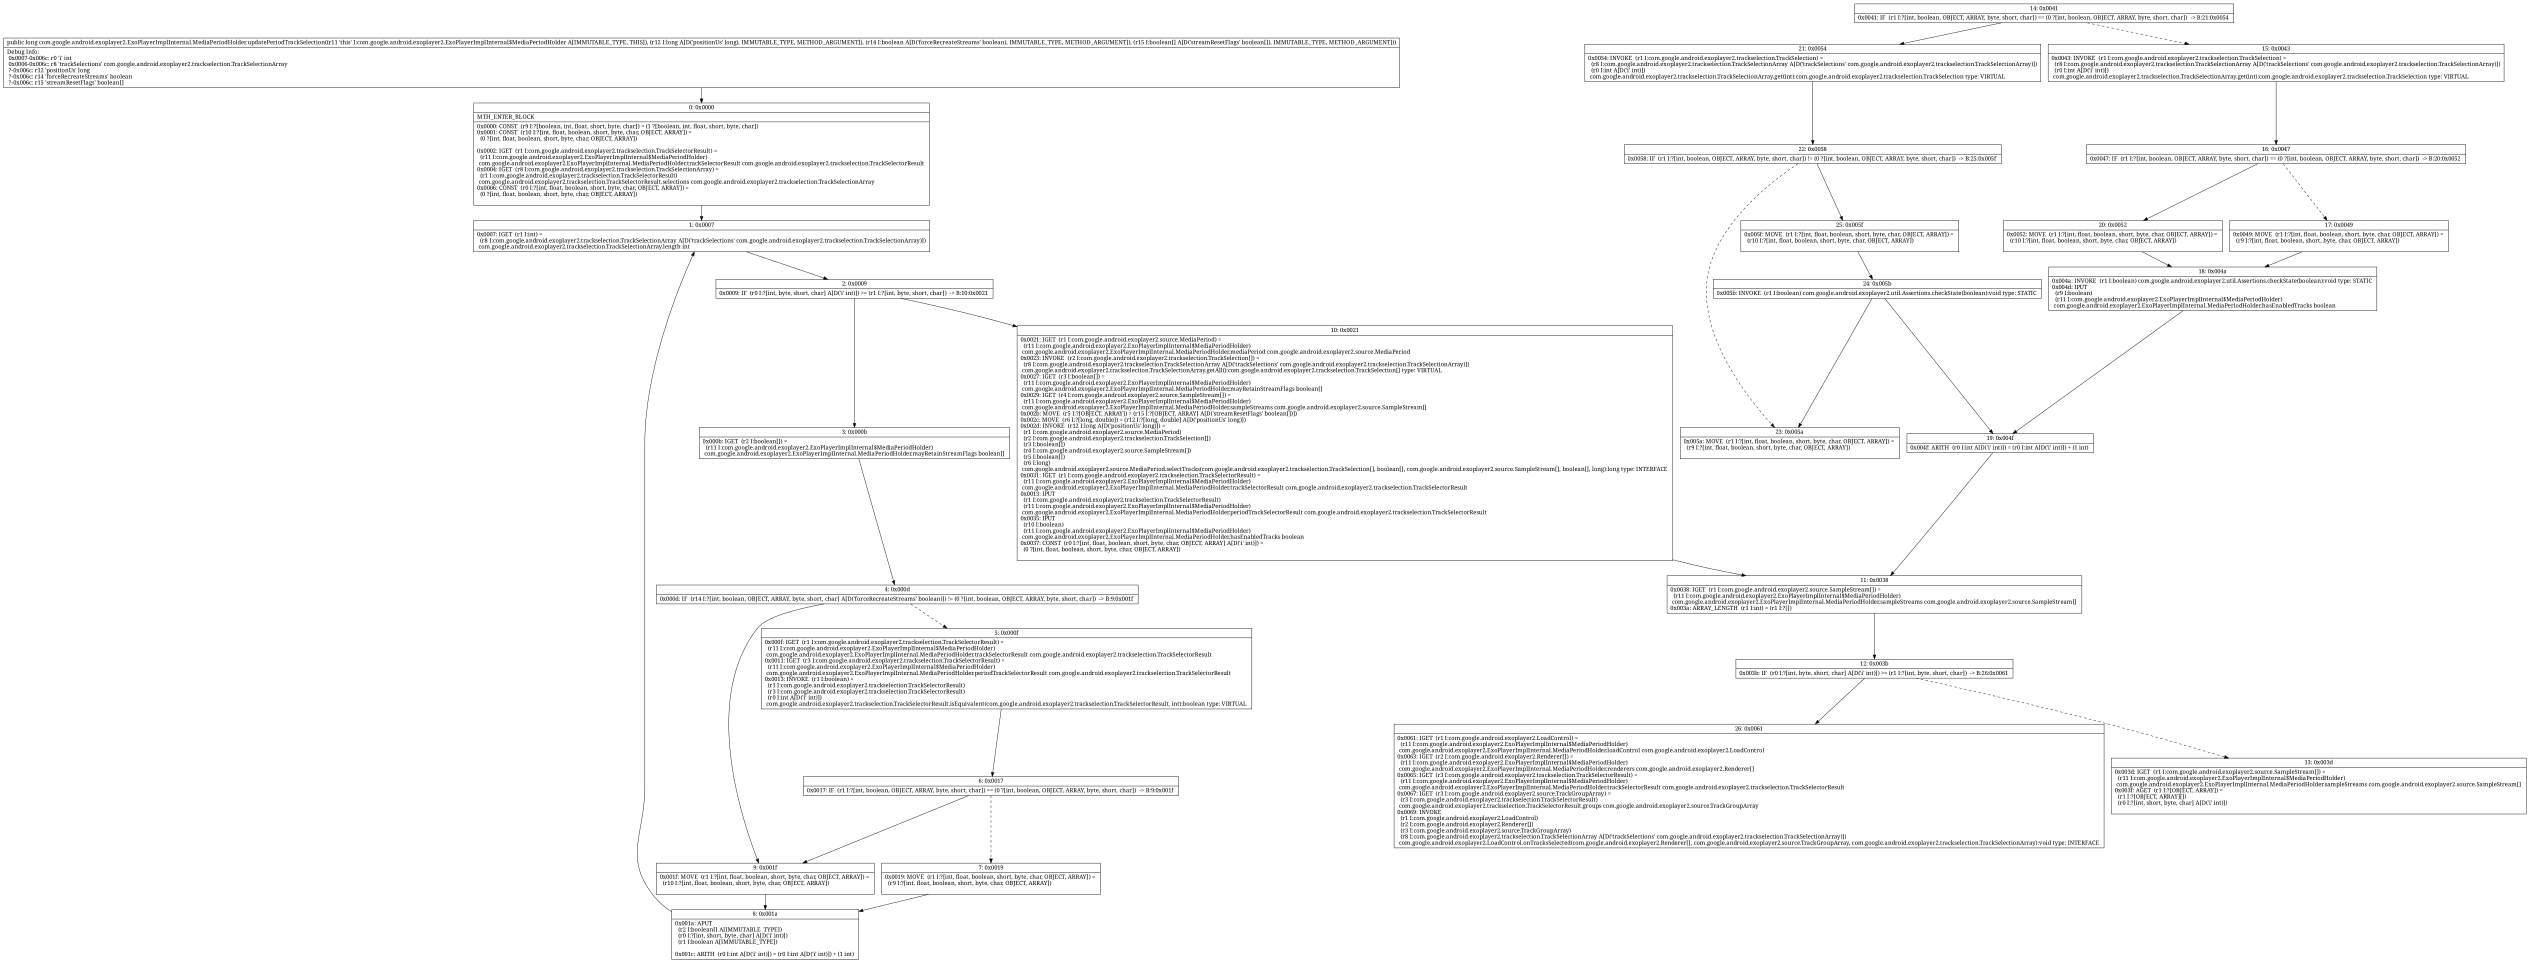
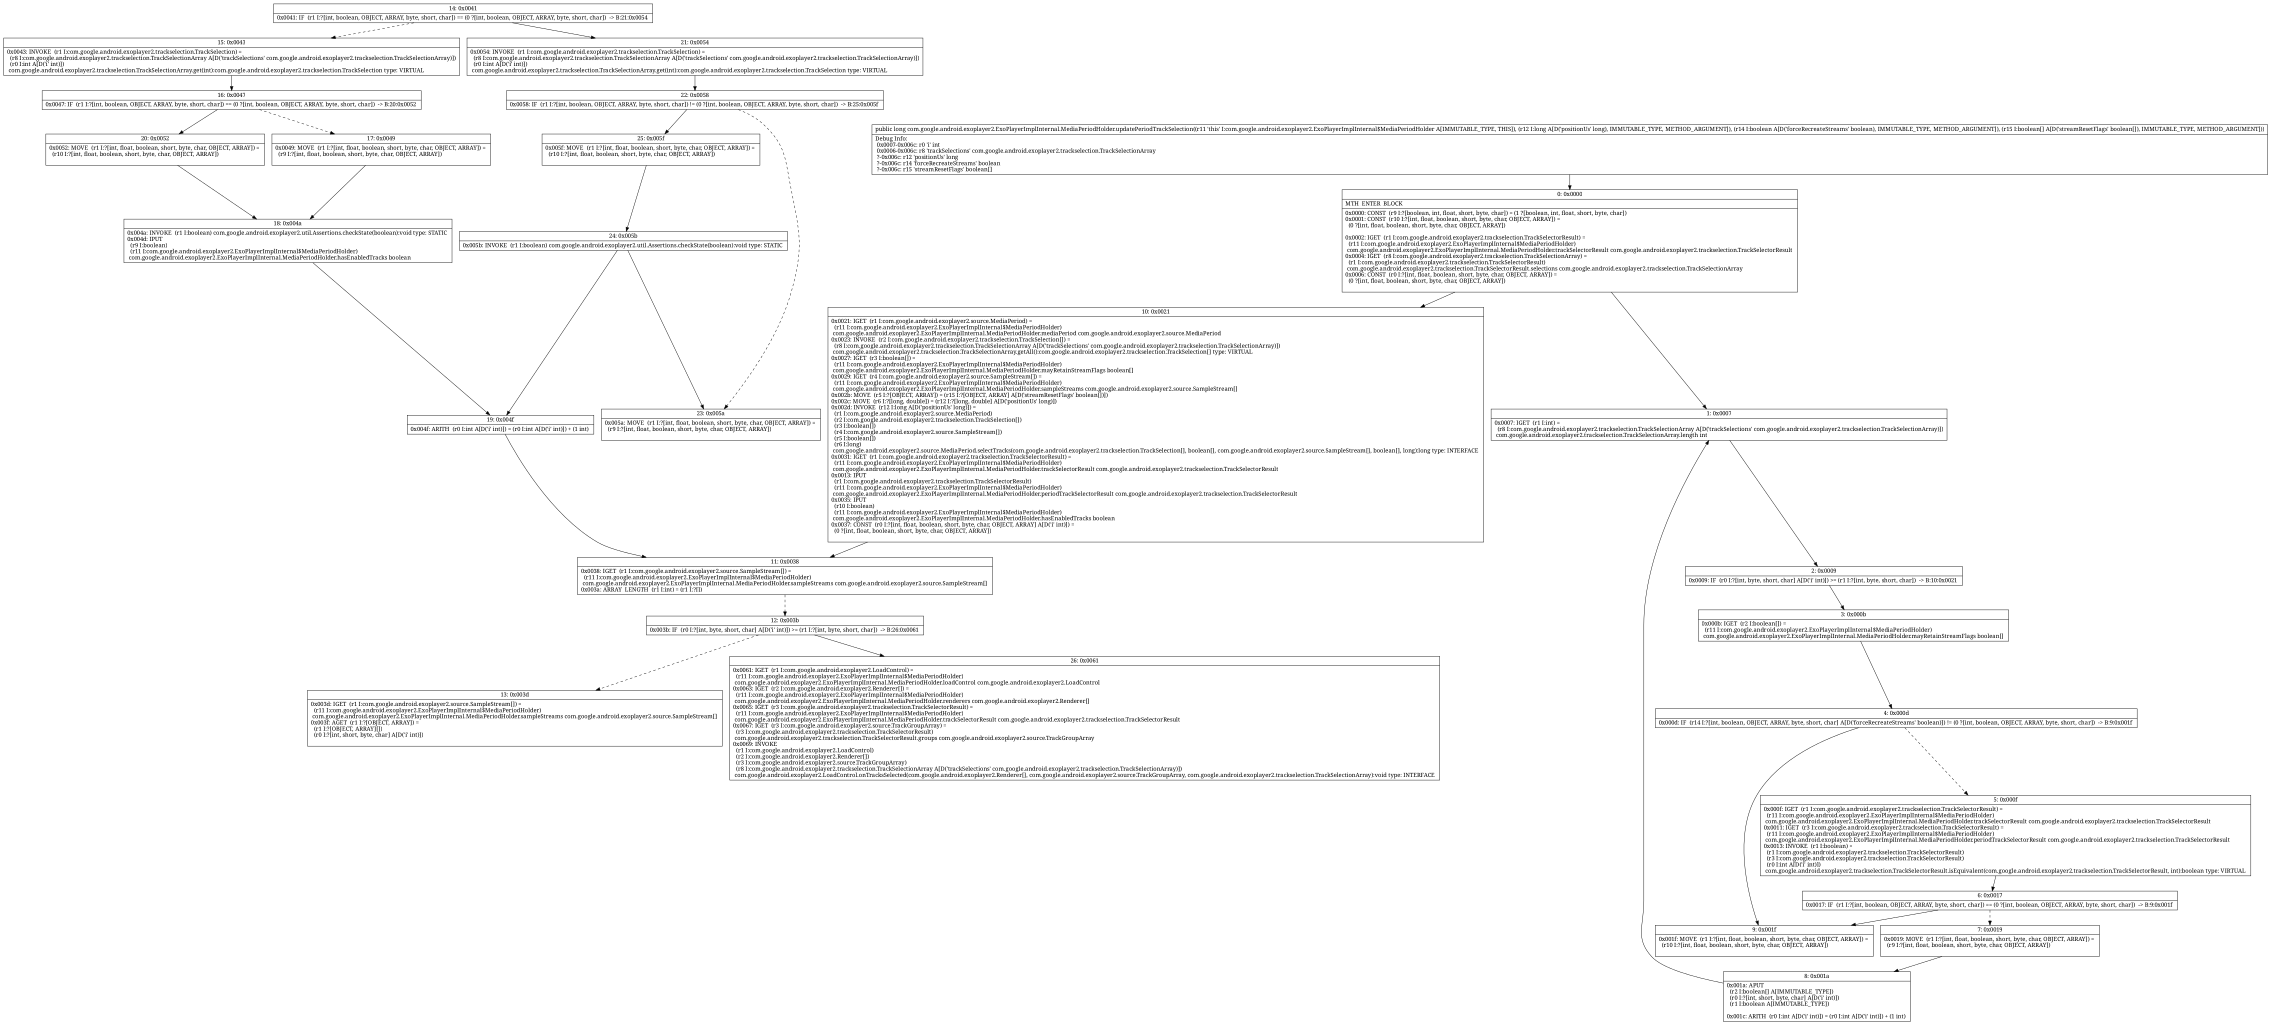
edge "2: 0x0009" -> "10: 0x0021": now "0: 0x0000" -> "10: 0x0021"
edge "11: 0x0038" -> "12: 0x003b": style solid -> dashed
edge "9: 0x001f" -> "8: 0x001a": removed
